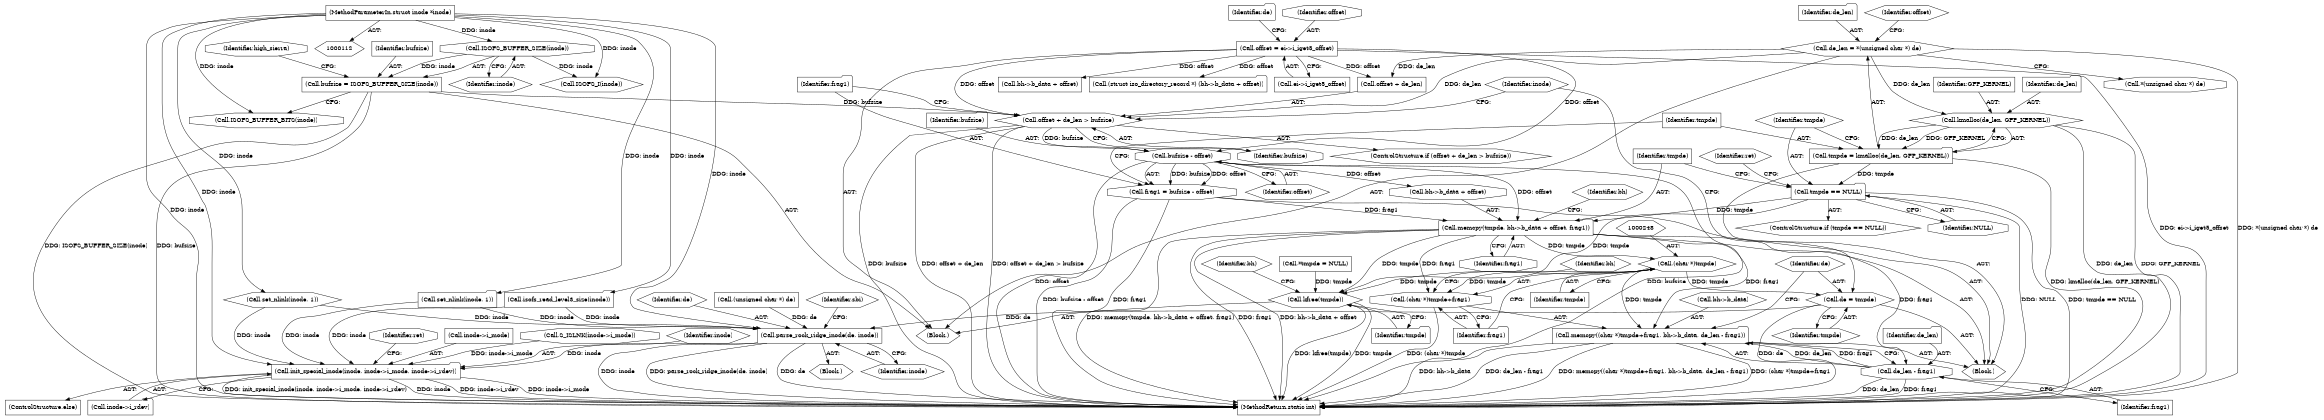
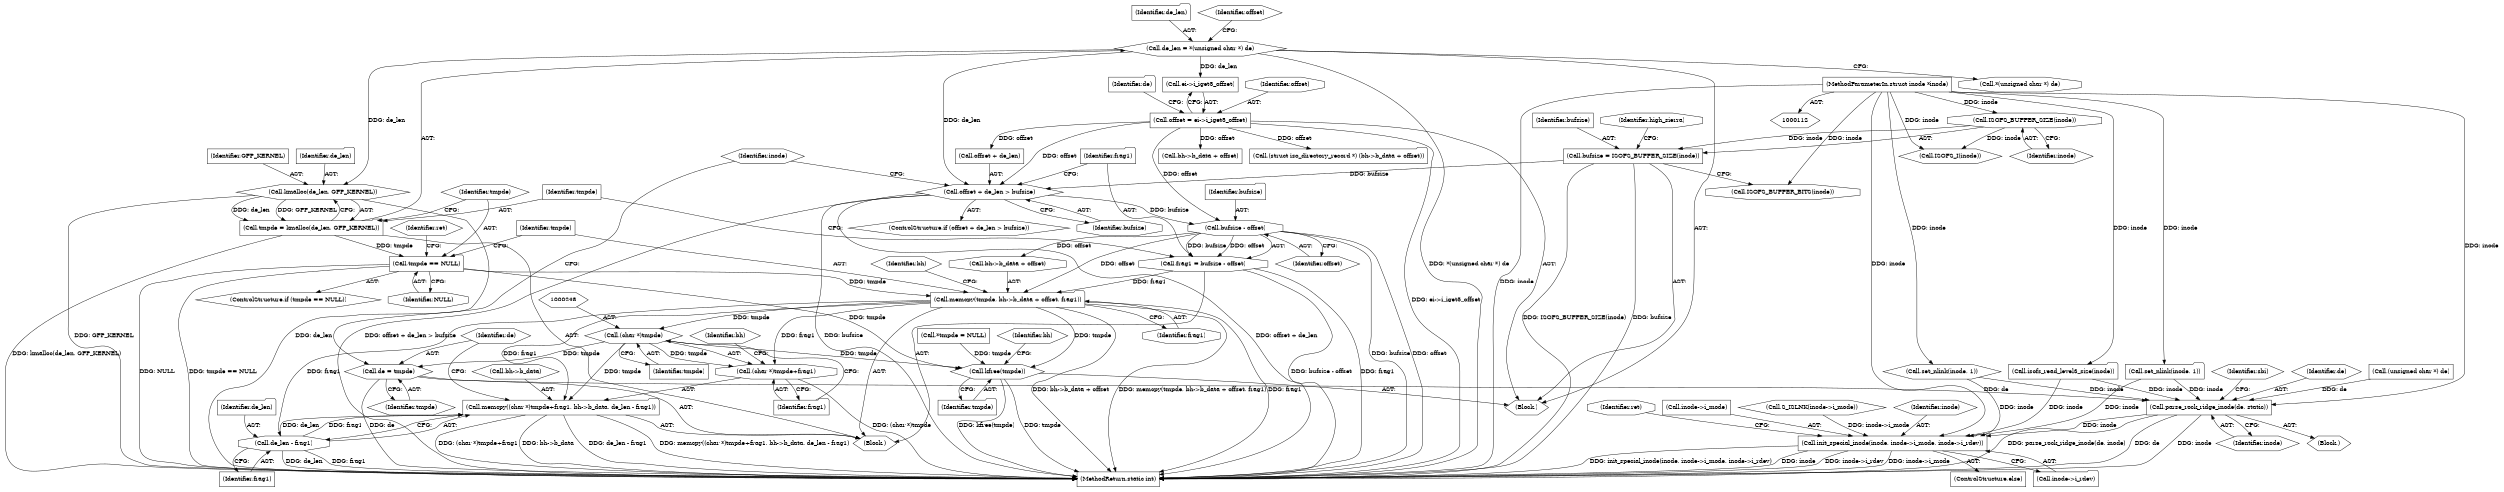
edge "(Call,de_len = *(unsigned char *) de)" -> "(Call,offset + de_len)": now "(Call,de_len = *(unsigned char *) de)" -> "(Call,ei->i_iget5_offset)"
node "(Call,S_ISLNK(inode->i_mode))": shape octagon -> hexagon
node "(Call,parse_rock_ridge_inode(de, inode))": label "(Call,parse_rock_ridge_inode(de, inode))" -> "(Call,parse_rock_ridge_inode(de, static))"
